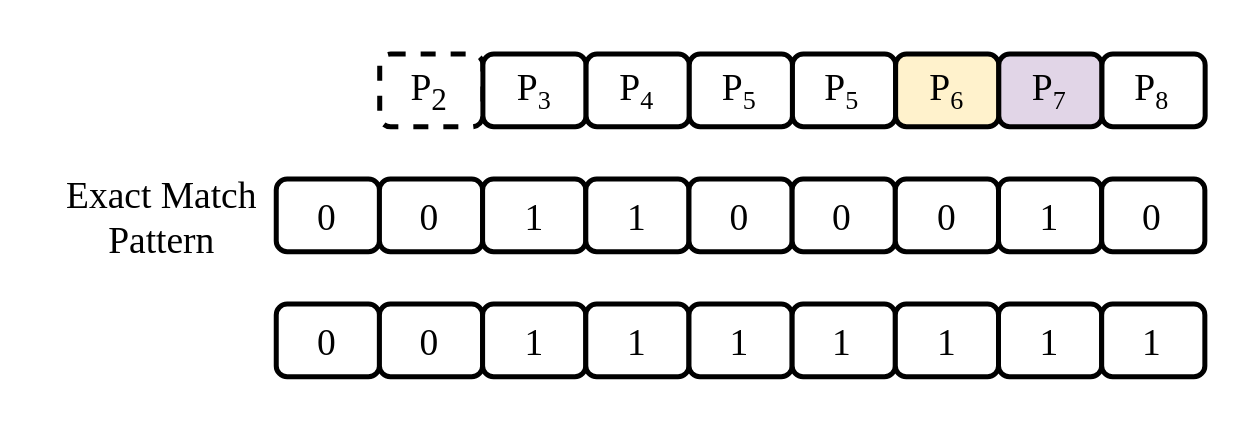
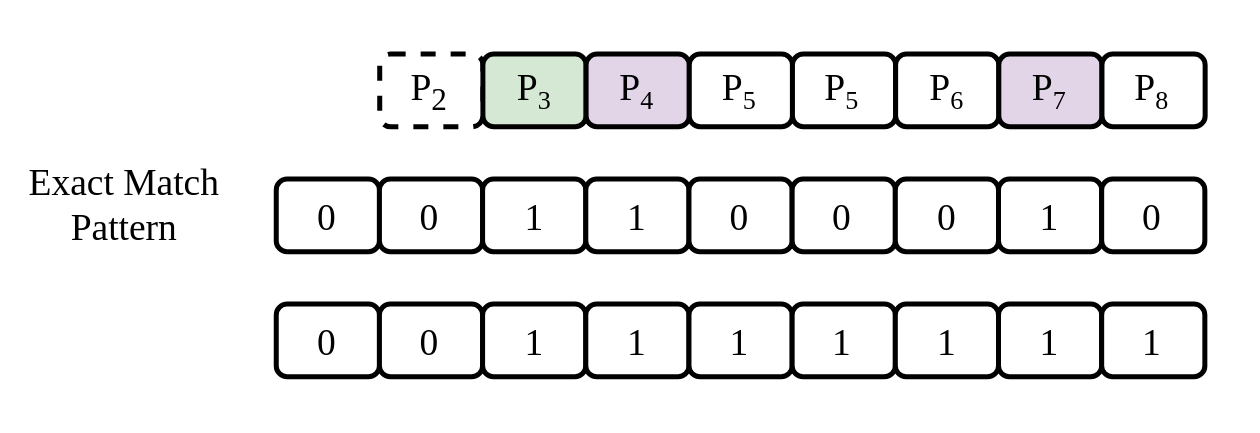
node "P3": fillcolor #ffffff -> #d5e8d4
node "P4": fillcolor #ffffff -> #e1d5e7
node "P6": fillcolor #fff2cc -> #ffffff
node "Exact Match Pattern": moved (162, 215) -> (124, 203)
